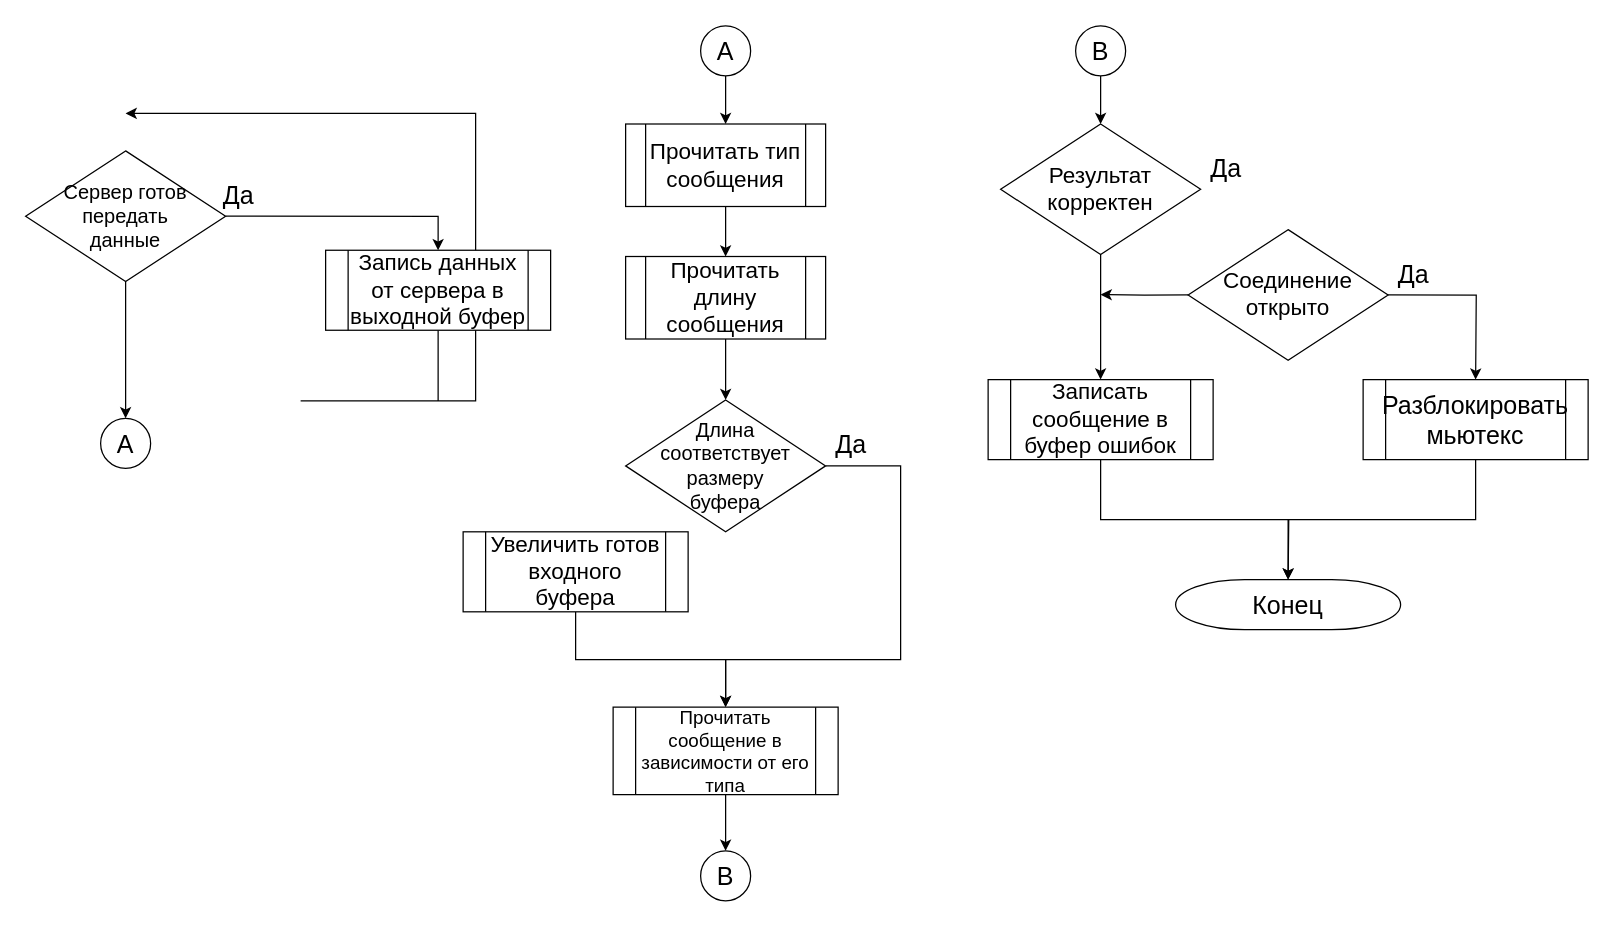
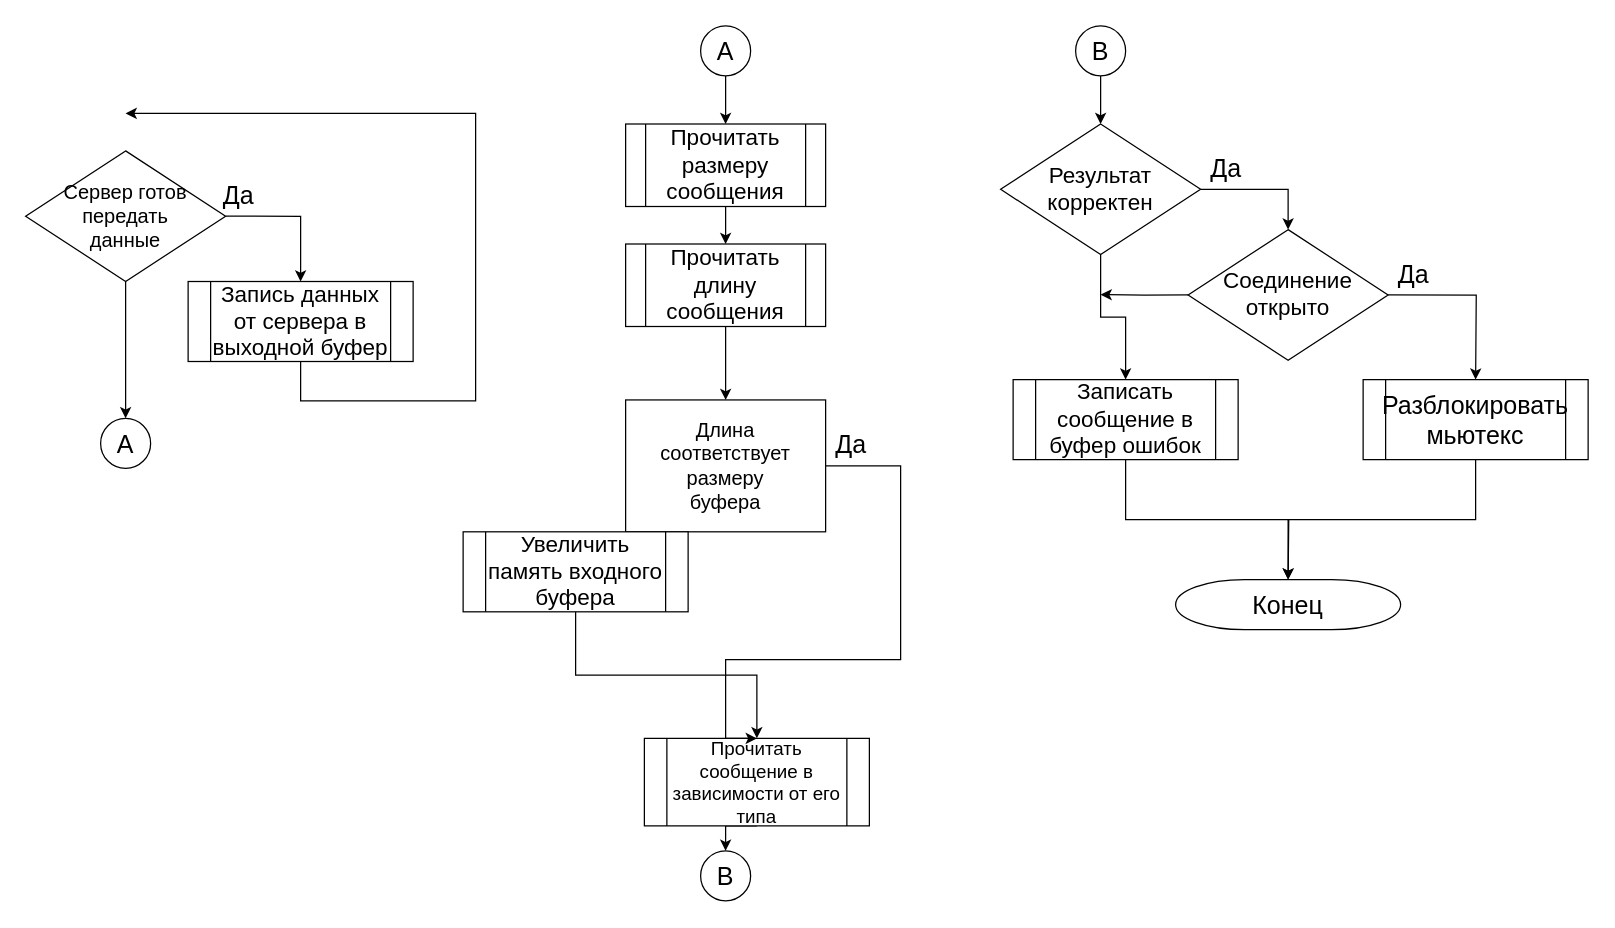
node "Прочитать тип сообщения": label "Прочитать тип сообщения" -> "Прочитать размеру сообщения"
edge "Результат корректен" -> "Соединение открыто": added
node "Запись данных от сервера в выходной буфер": moved (438, 290) -> (301, 321)
node "Прочитать длину сообщения": moved (726, 298) -> (726, 285)
node "Записать сообщение в буфер ошибок": moved (1101, 419) -> (1126, 419)
node "Длина соответствует размеру буфера": shape diamond -> rectangle
node "Увеличить готов входного буфера": label "Увеличить готов входного буфера" -> "Увеличить память входного буфера"
node "Прочитать сообщение в зависимости от его типа": moved (726, 751) -> (757, 782)
